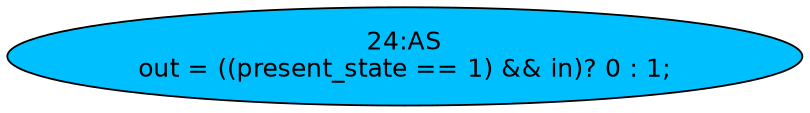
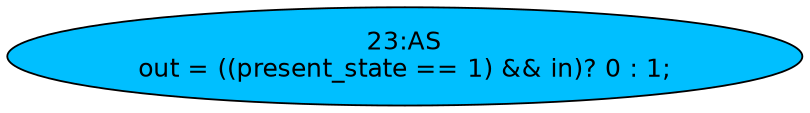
node "24:AS out = ((present_state == 1) && in)? 0 : 1;": label "24:AS out = ((present_state == 1) && in)? 0 : 1;" -> "23:AS out = ((present_state == 1) && in)? 0 : 1;"
